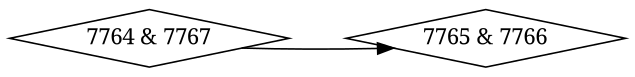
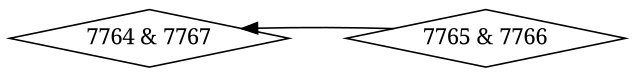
edge "7764 & 7767" -> "7765 & 7766": reversed
